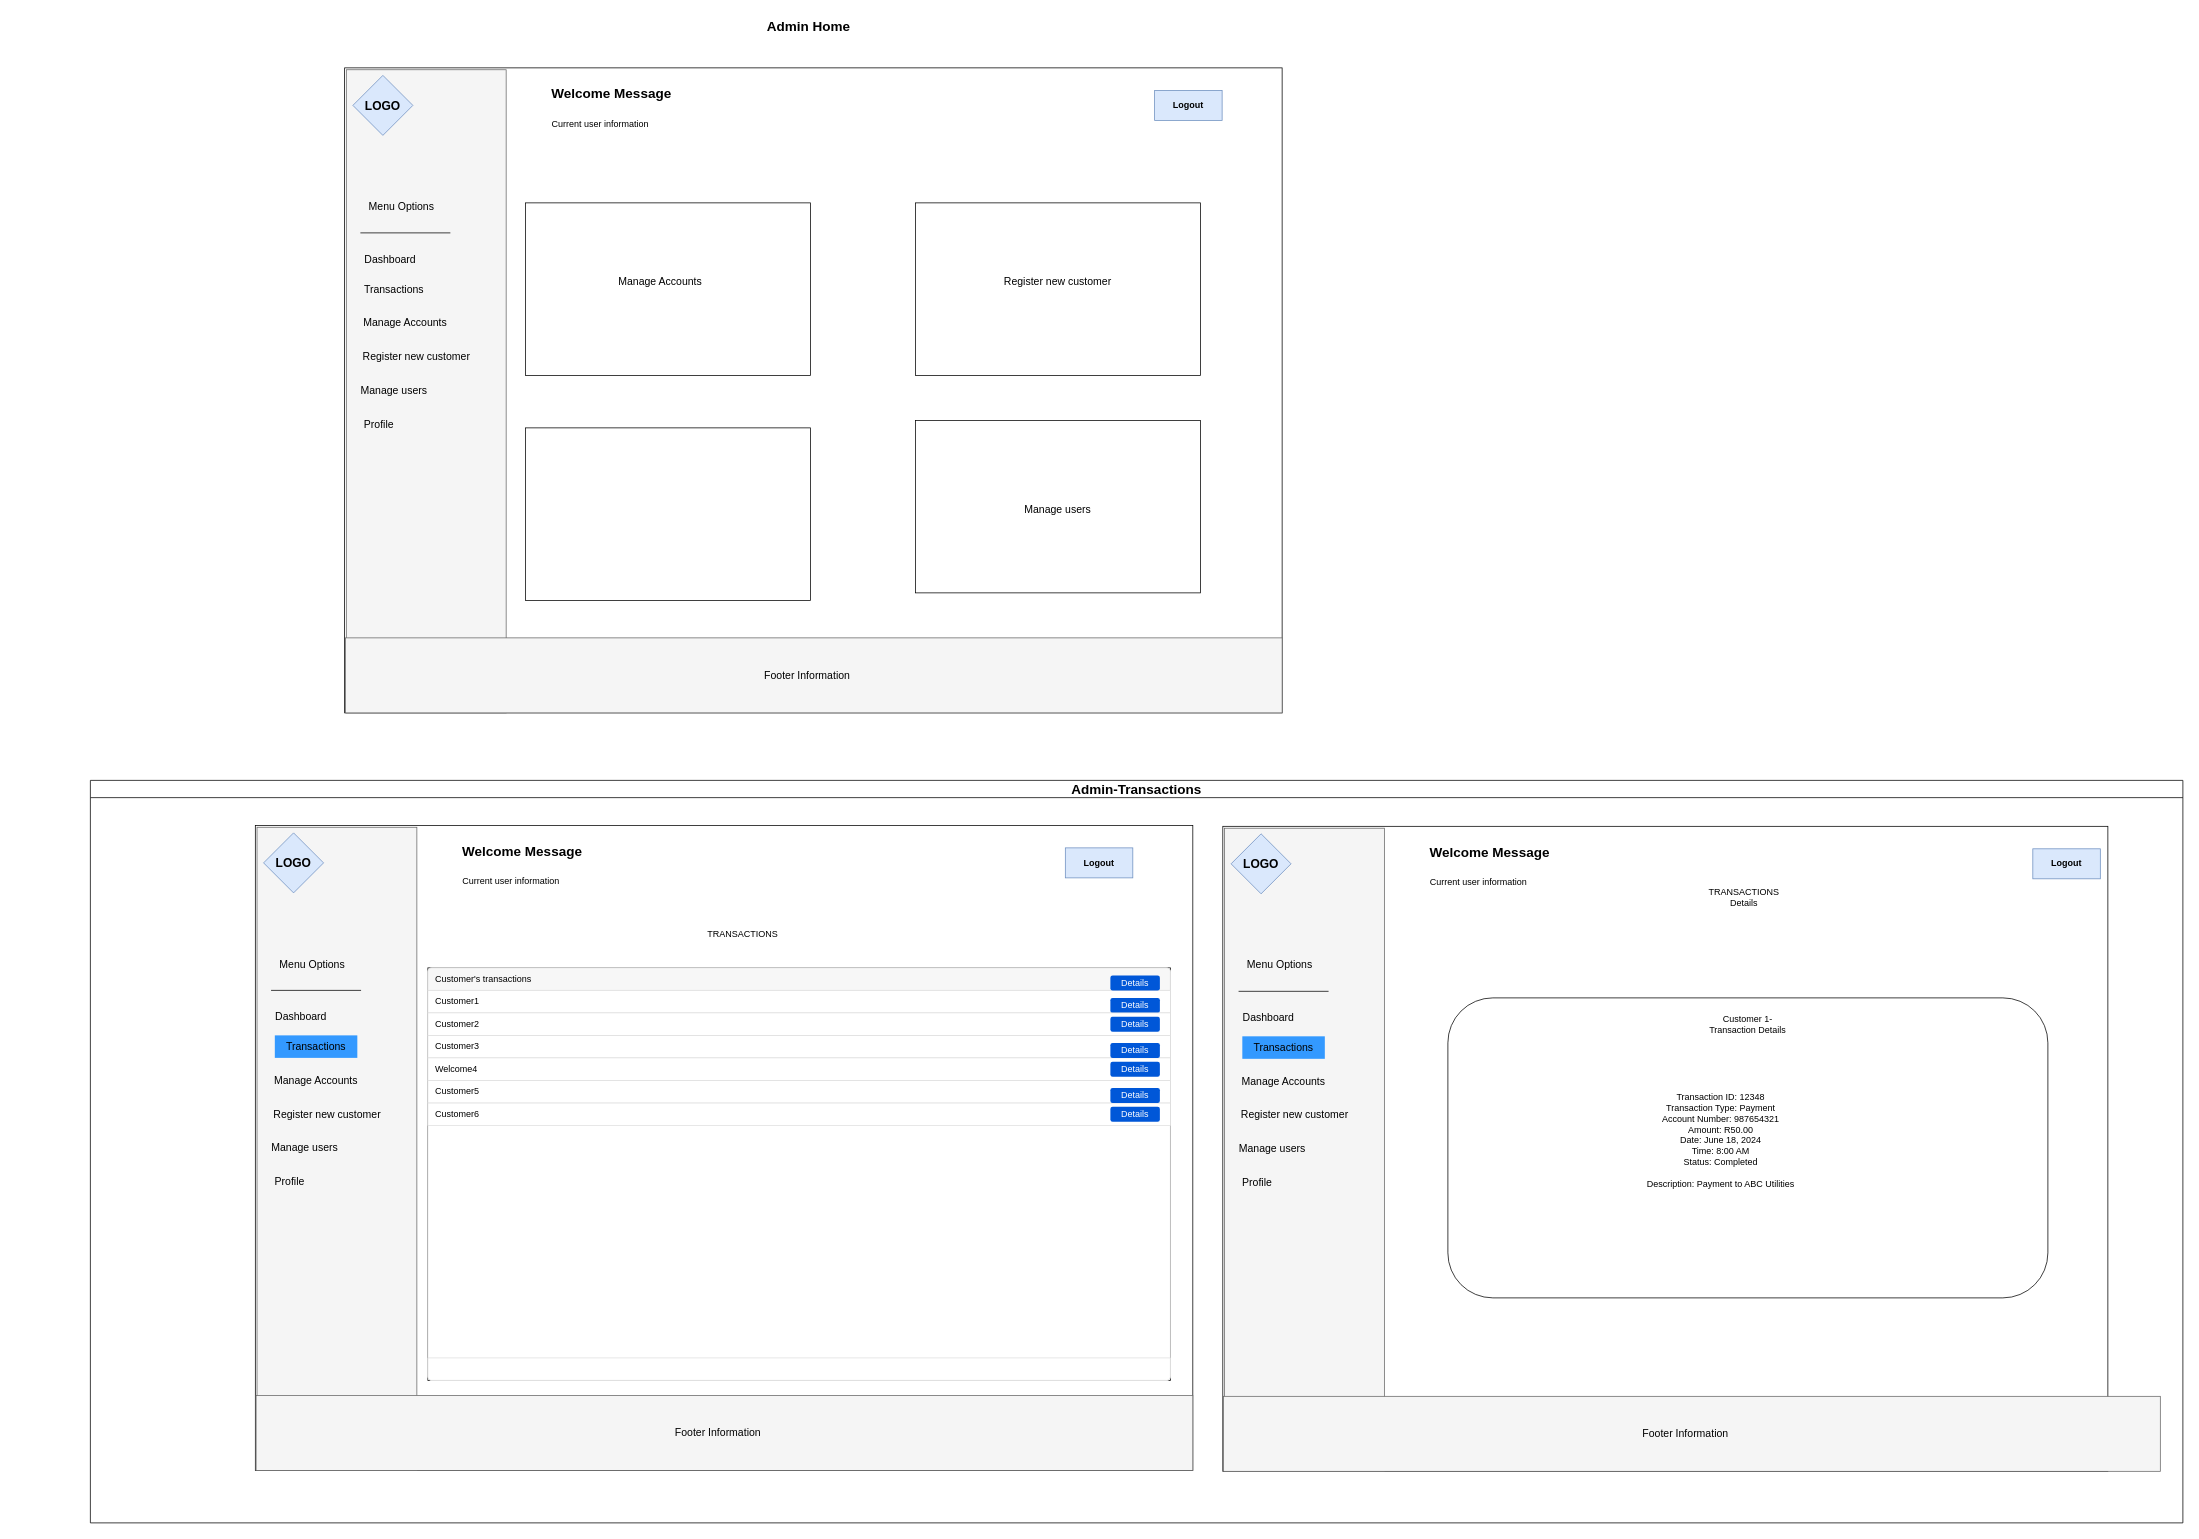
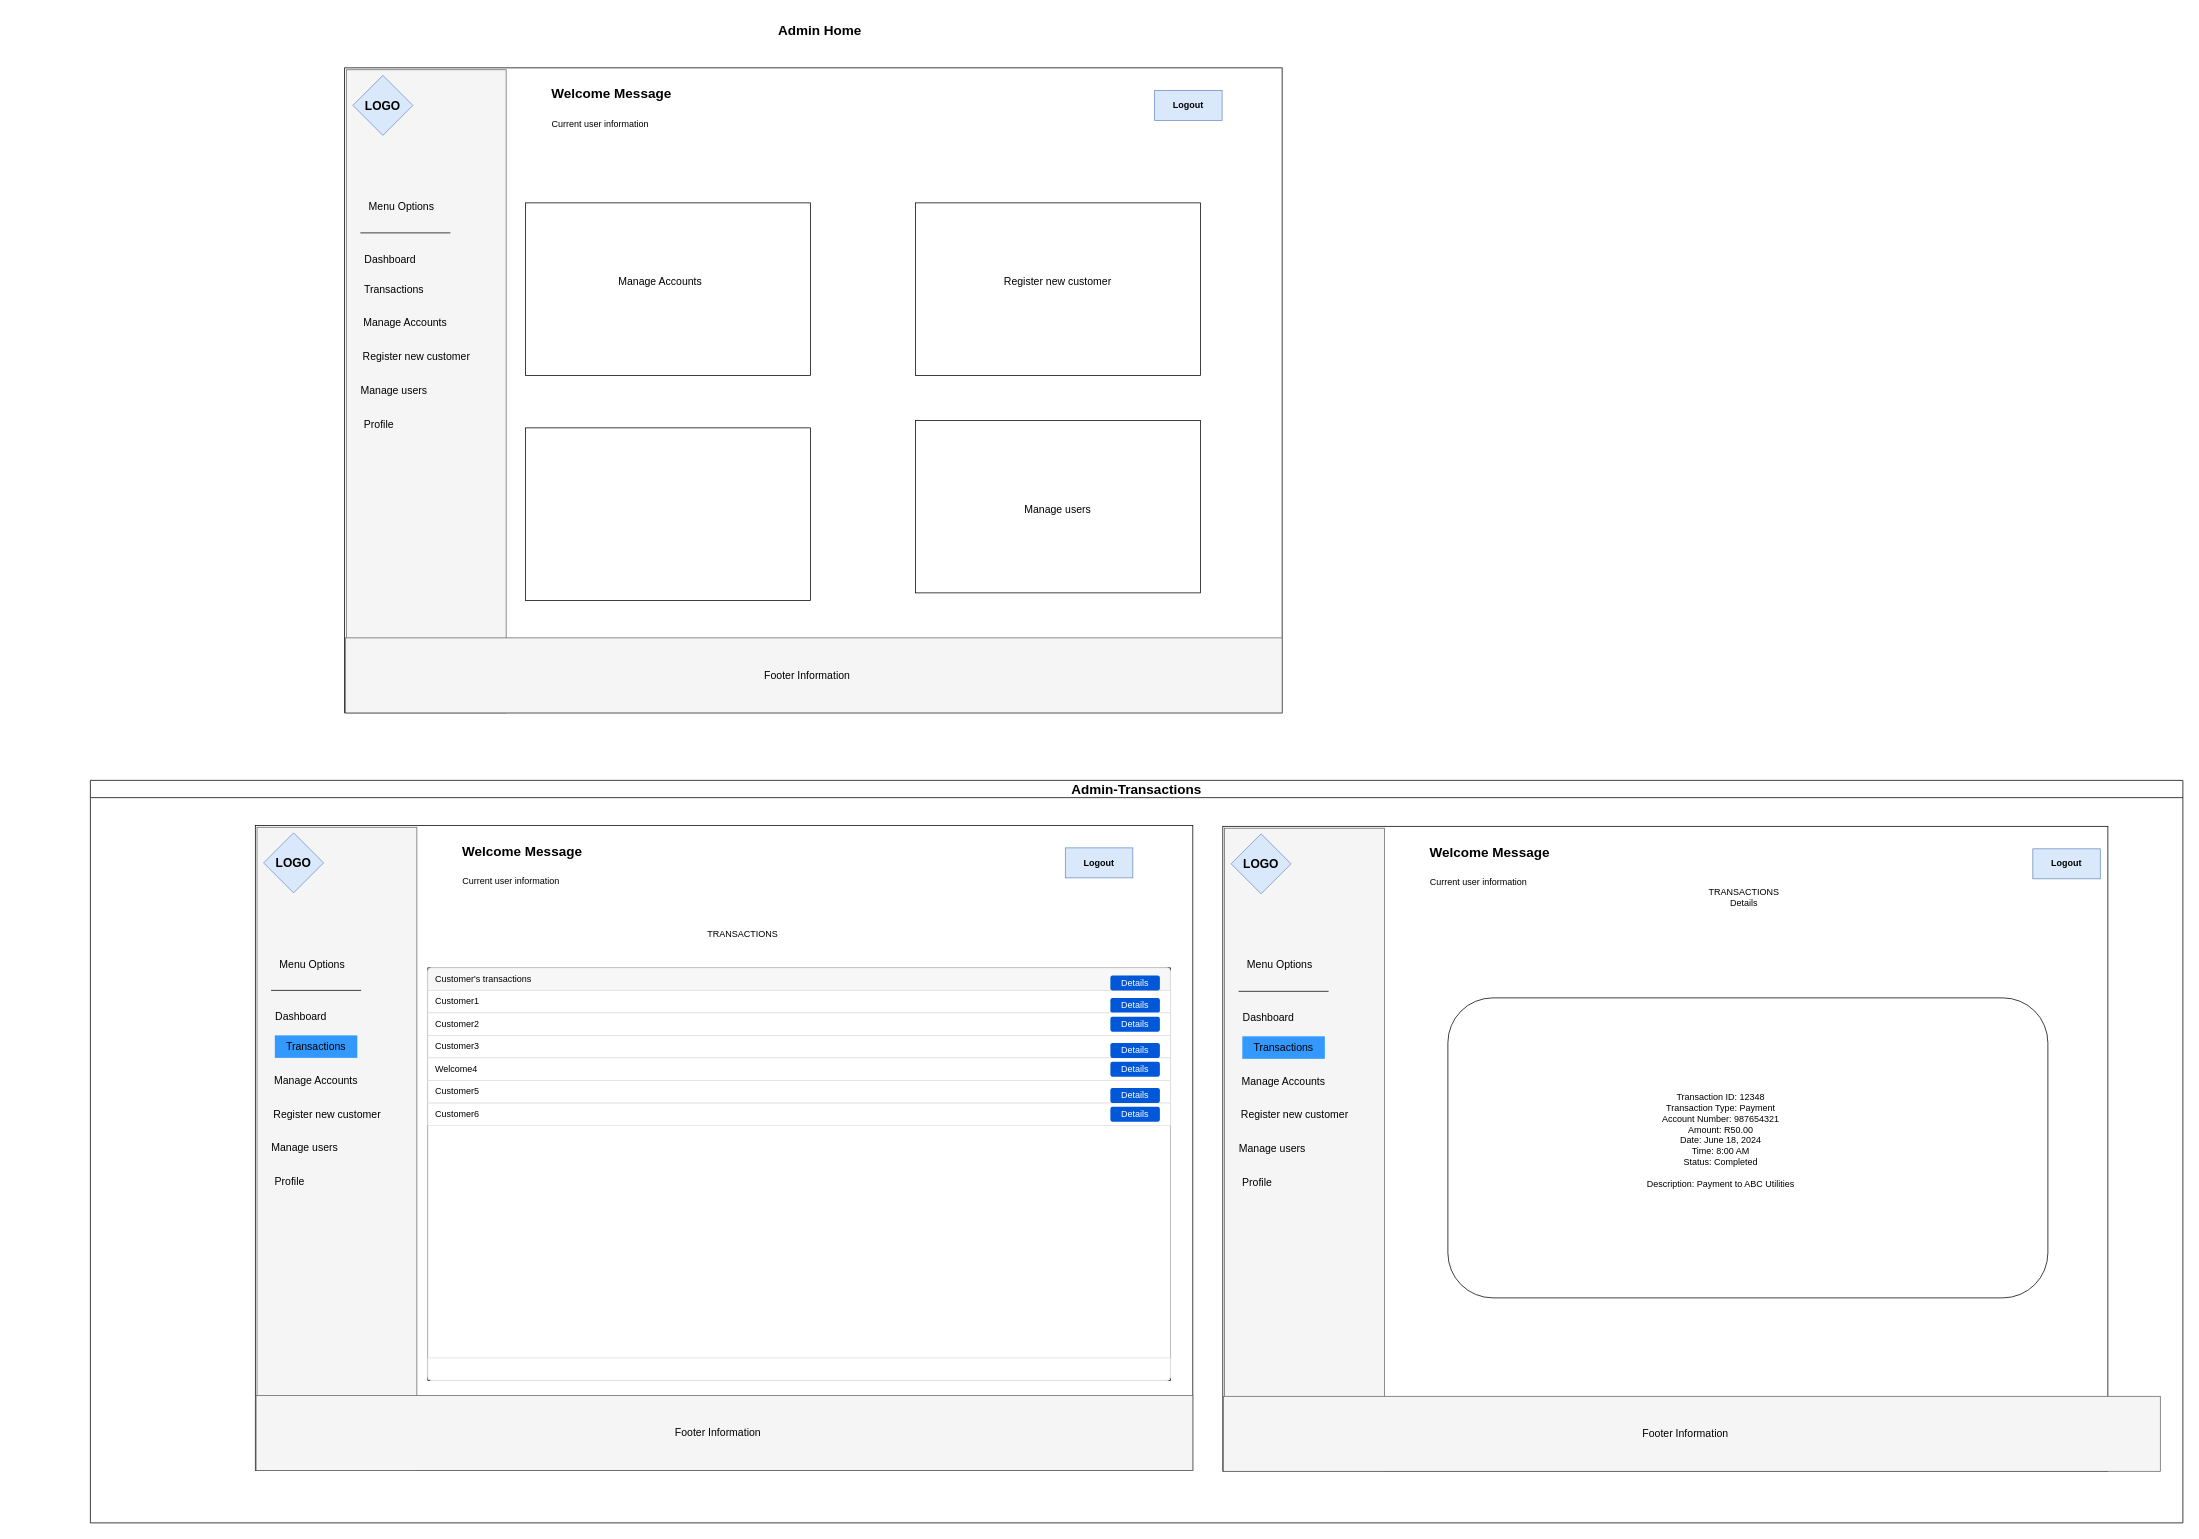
node "Admin Home": moved (809, 27) -> (820, 30)
node "Customer 1-Transaction Details": removed
